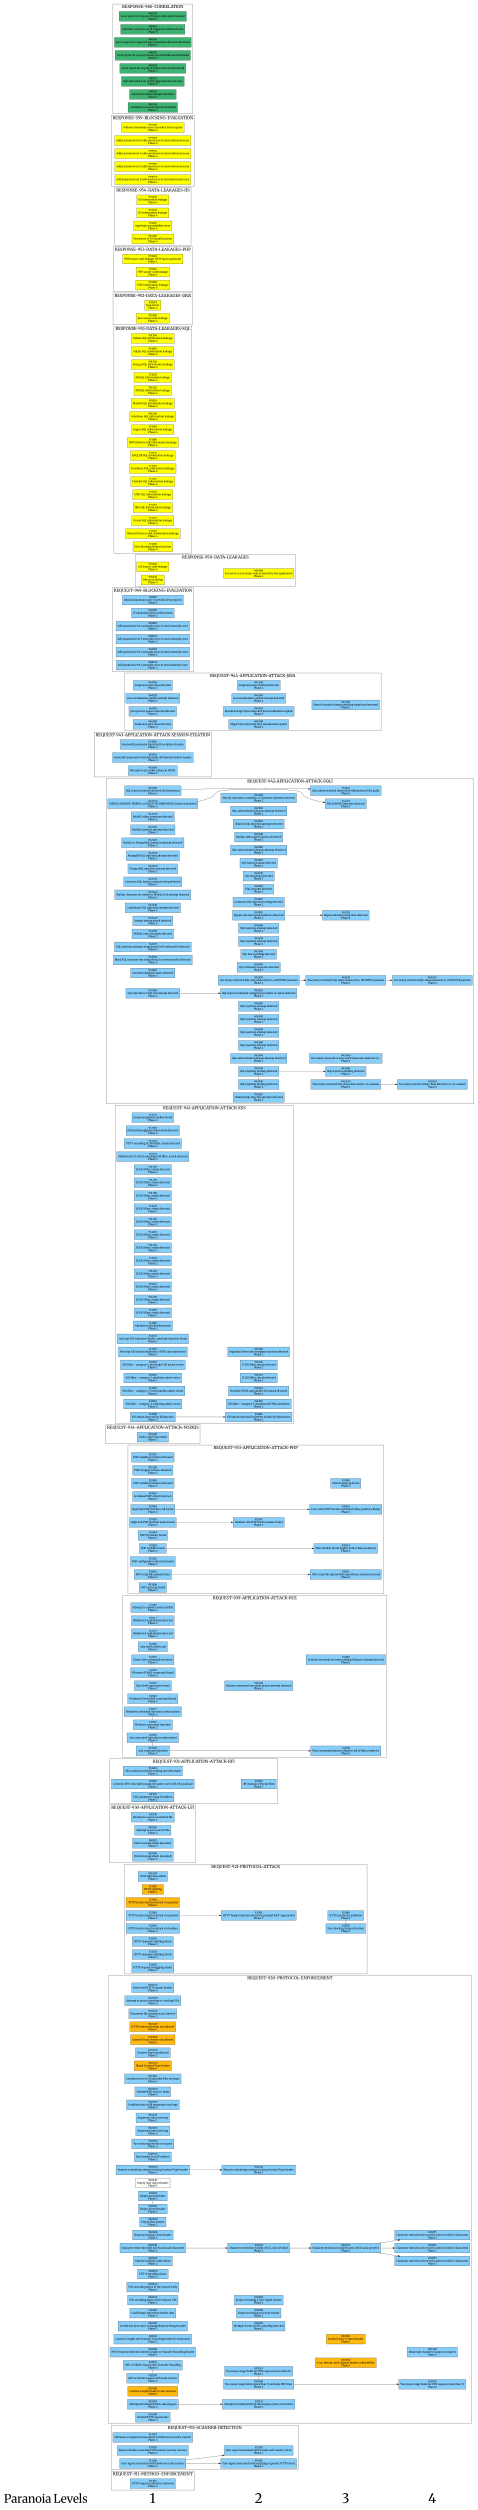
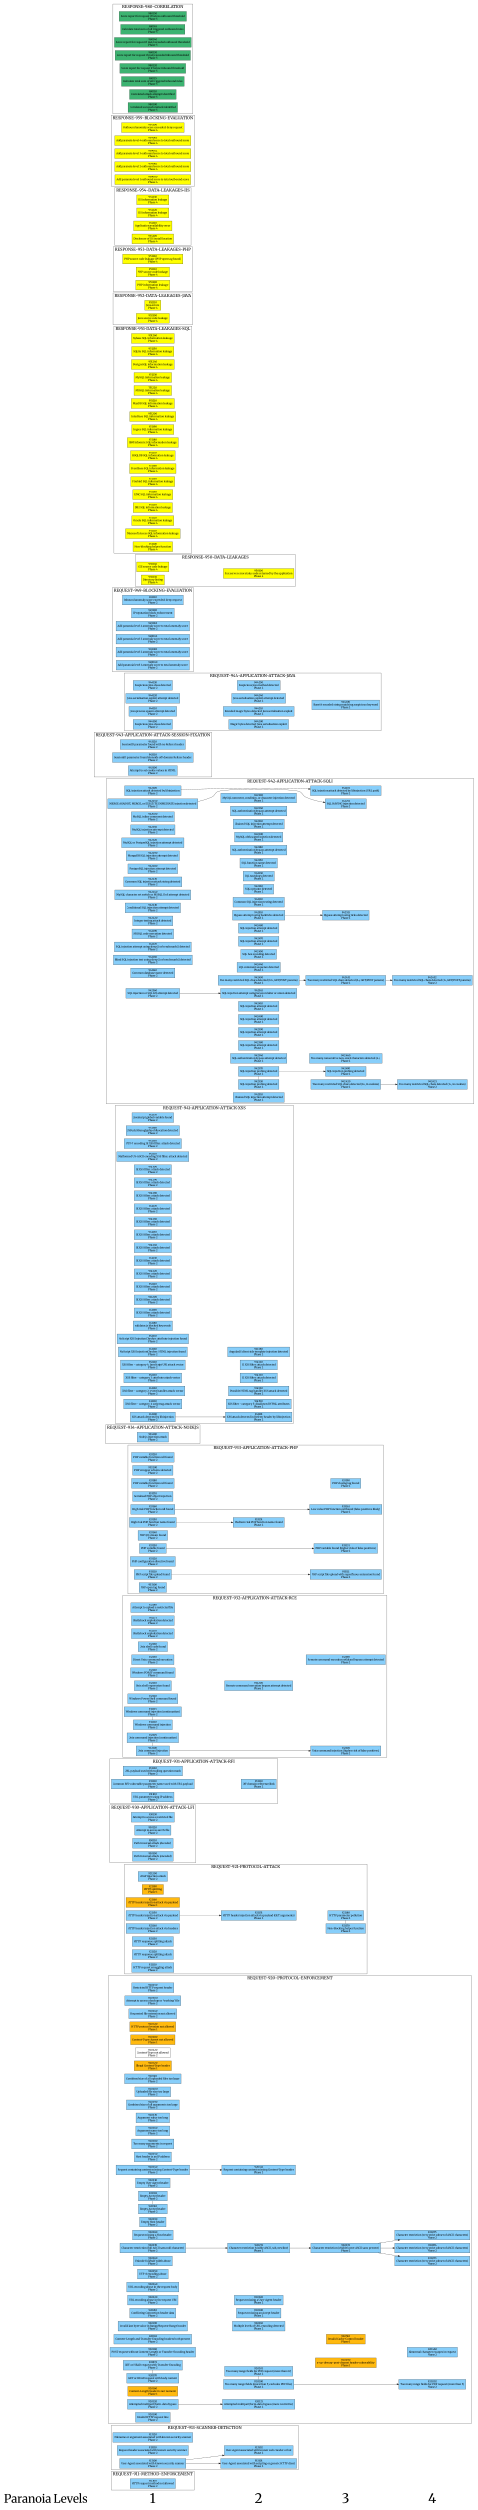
cluster "REQUEST-939-APPLICATION-ATTACK-RCE": label "REQUEST-939-APPLICATION-ATTACK-RCE" -> "REQUEST-932-APPLICATION-ATTACK-RCE"
node "920420 Content-Type not allowed Phase 2": fillcolor lightskyblue -> white
node "920330 Empty User-Agent header Phase 2": fillcolor white -> lightskyblue
